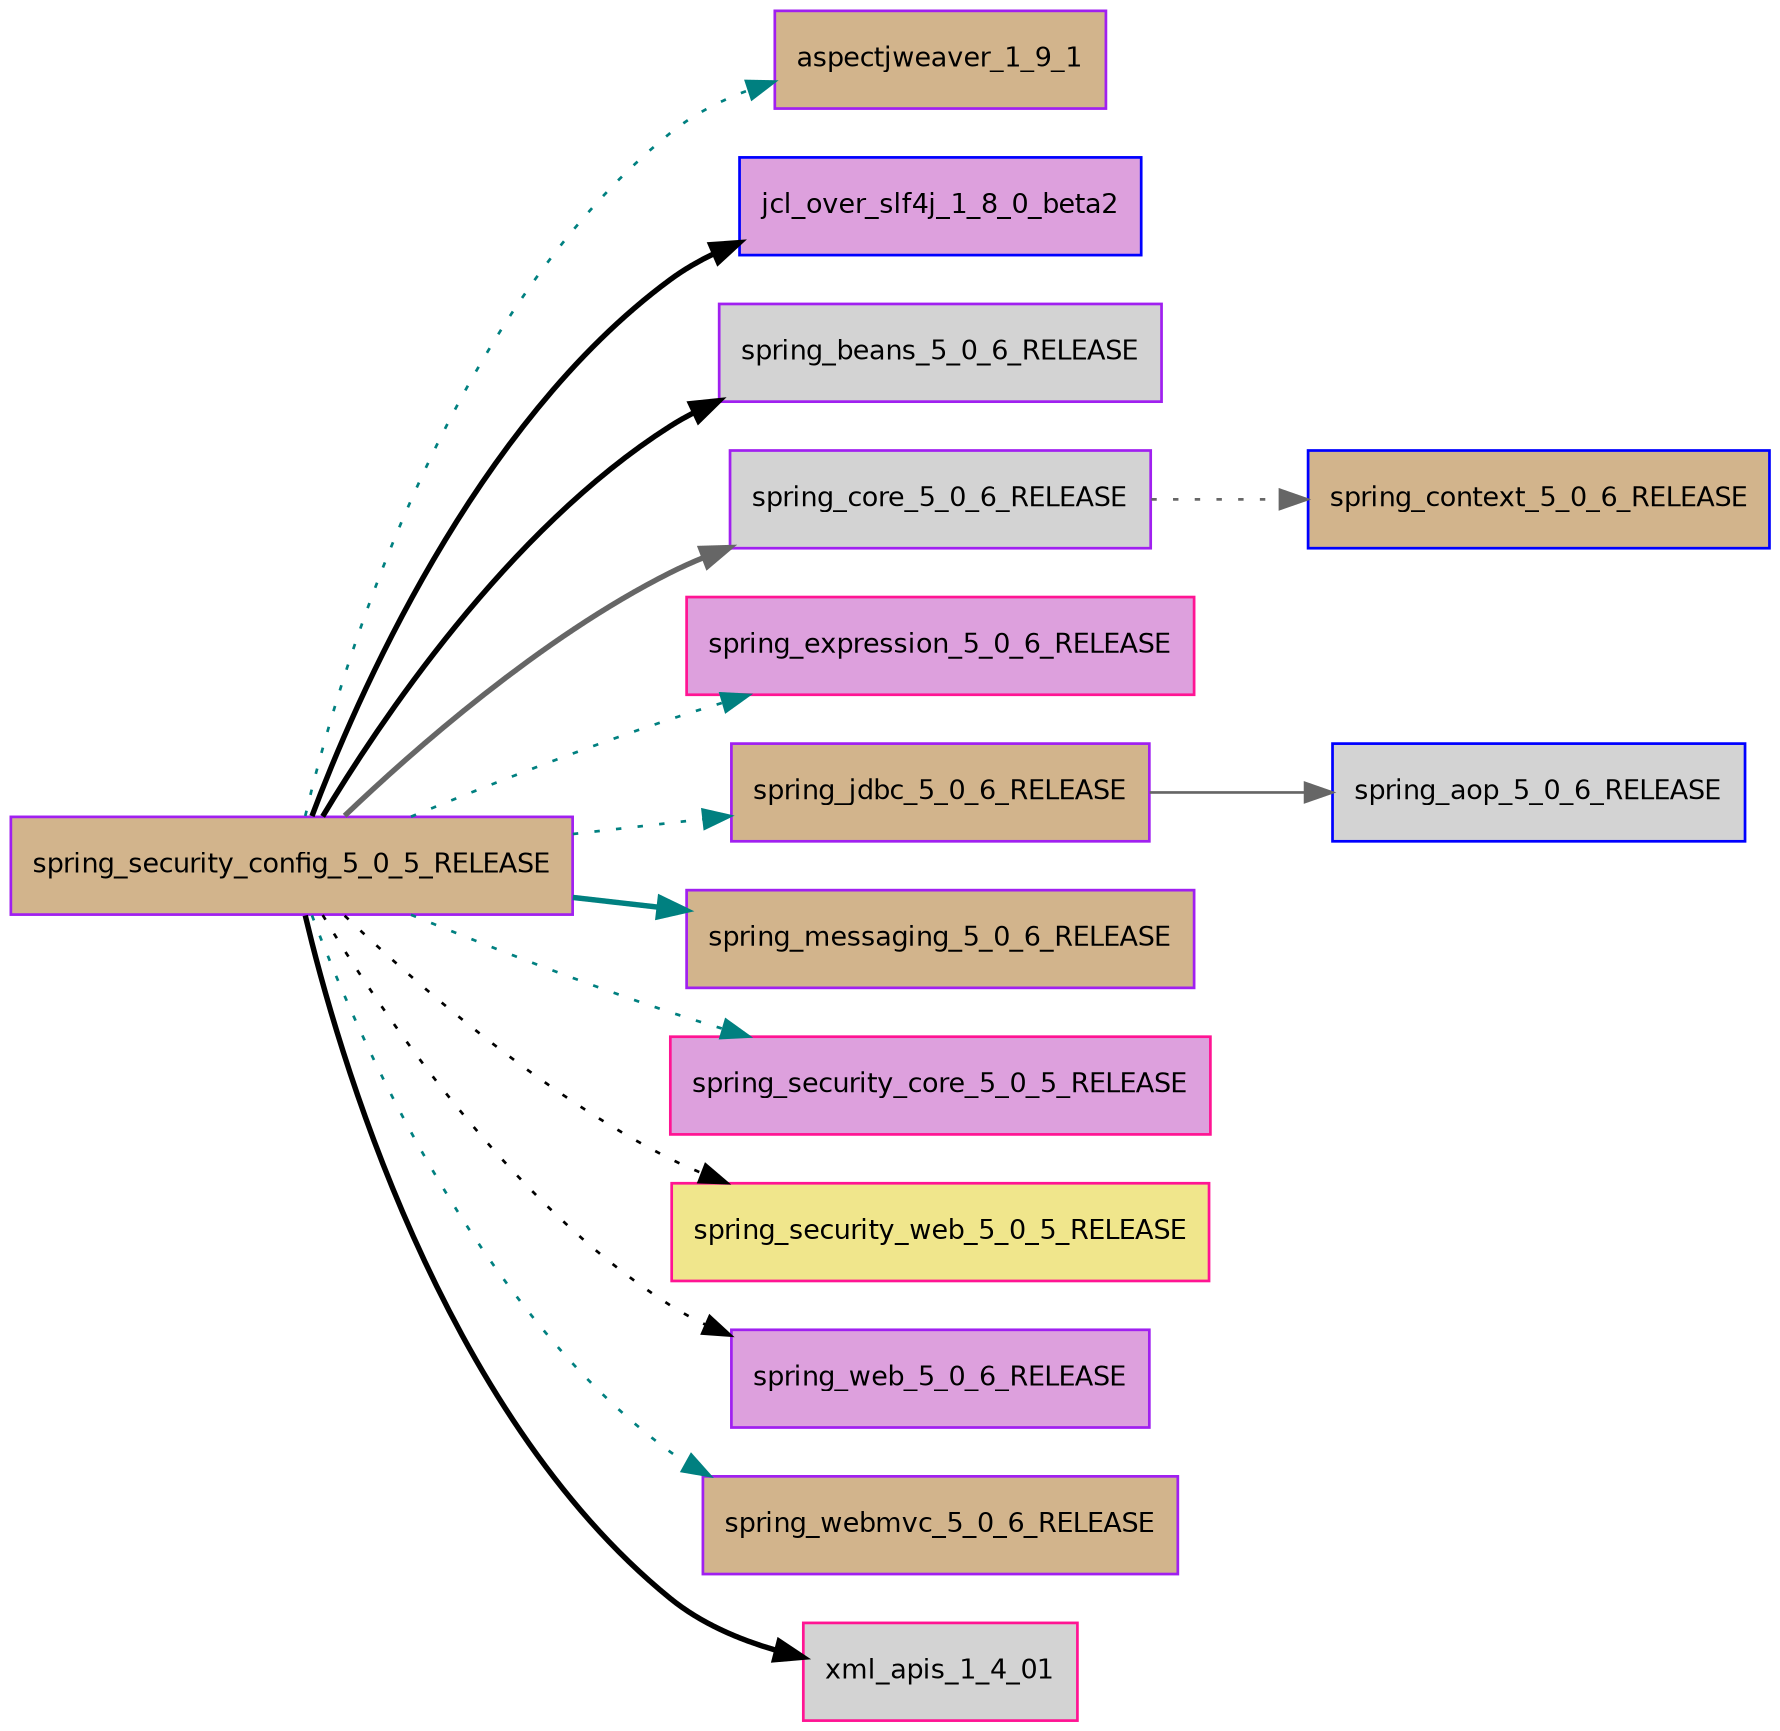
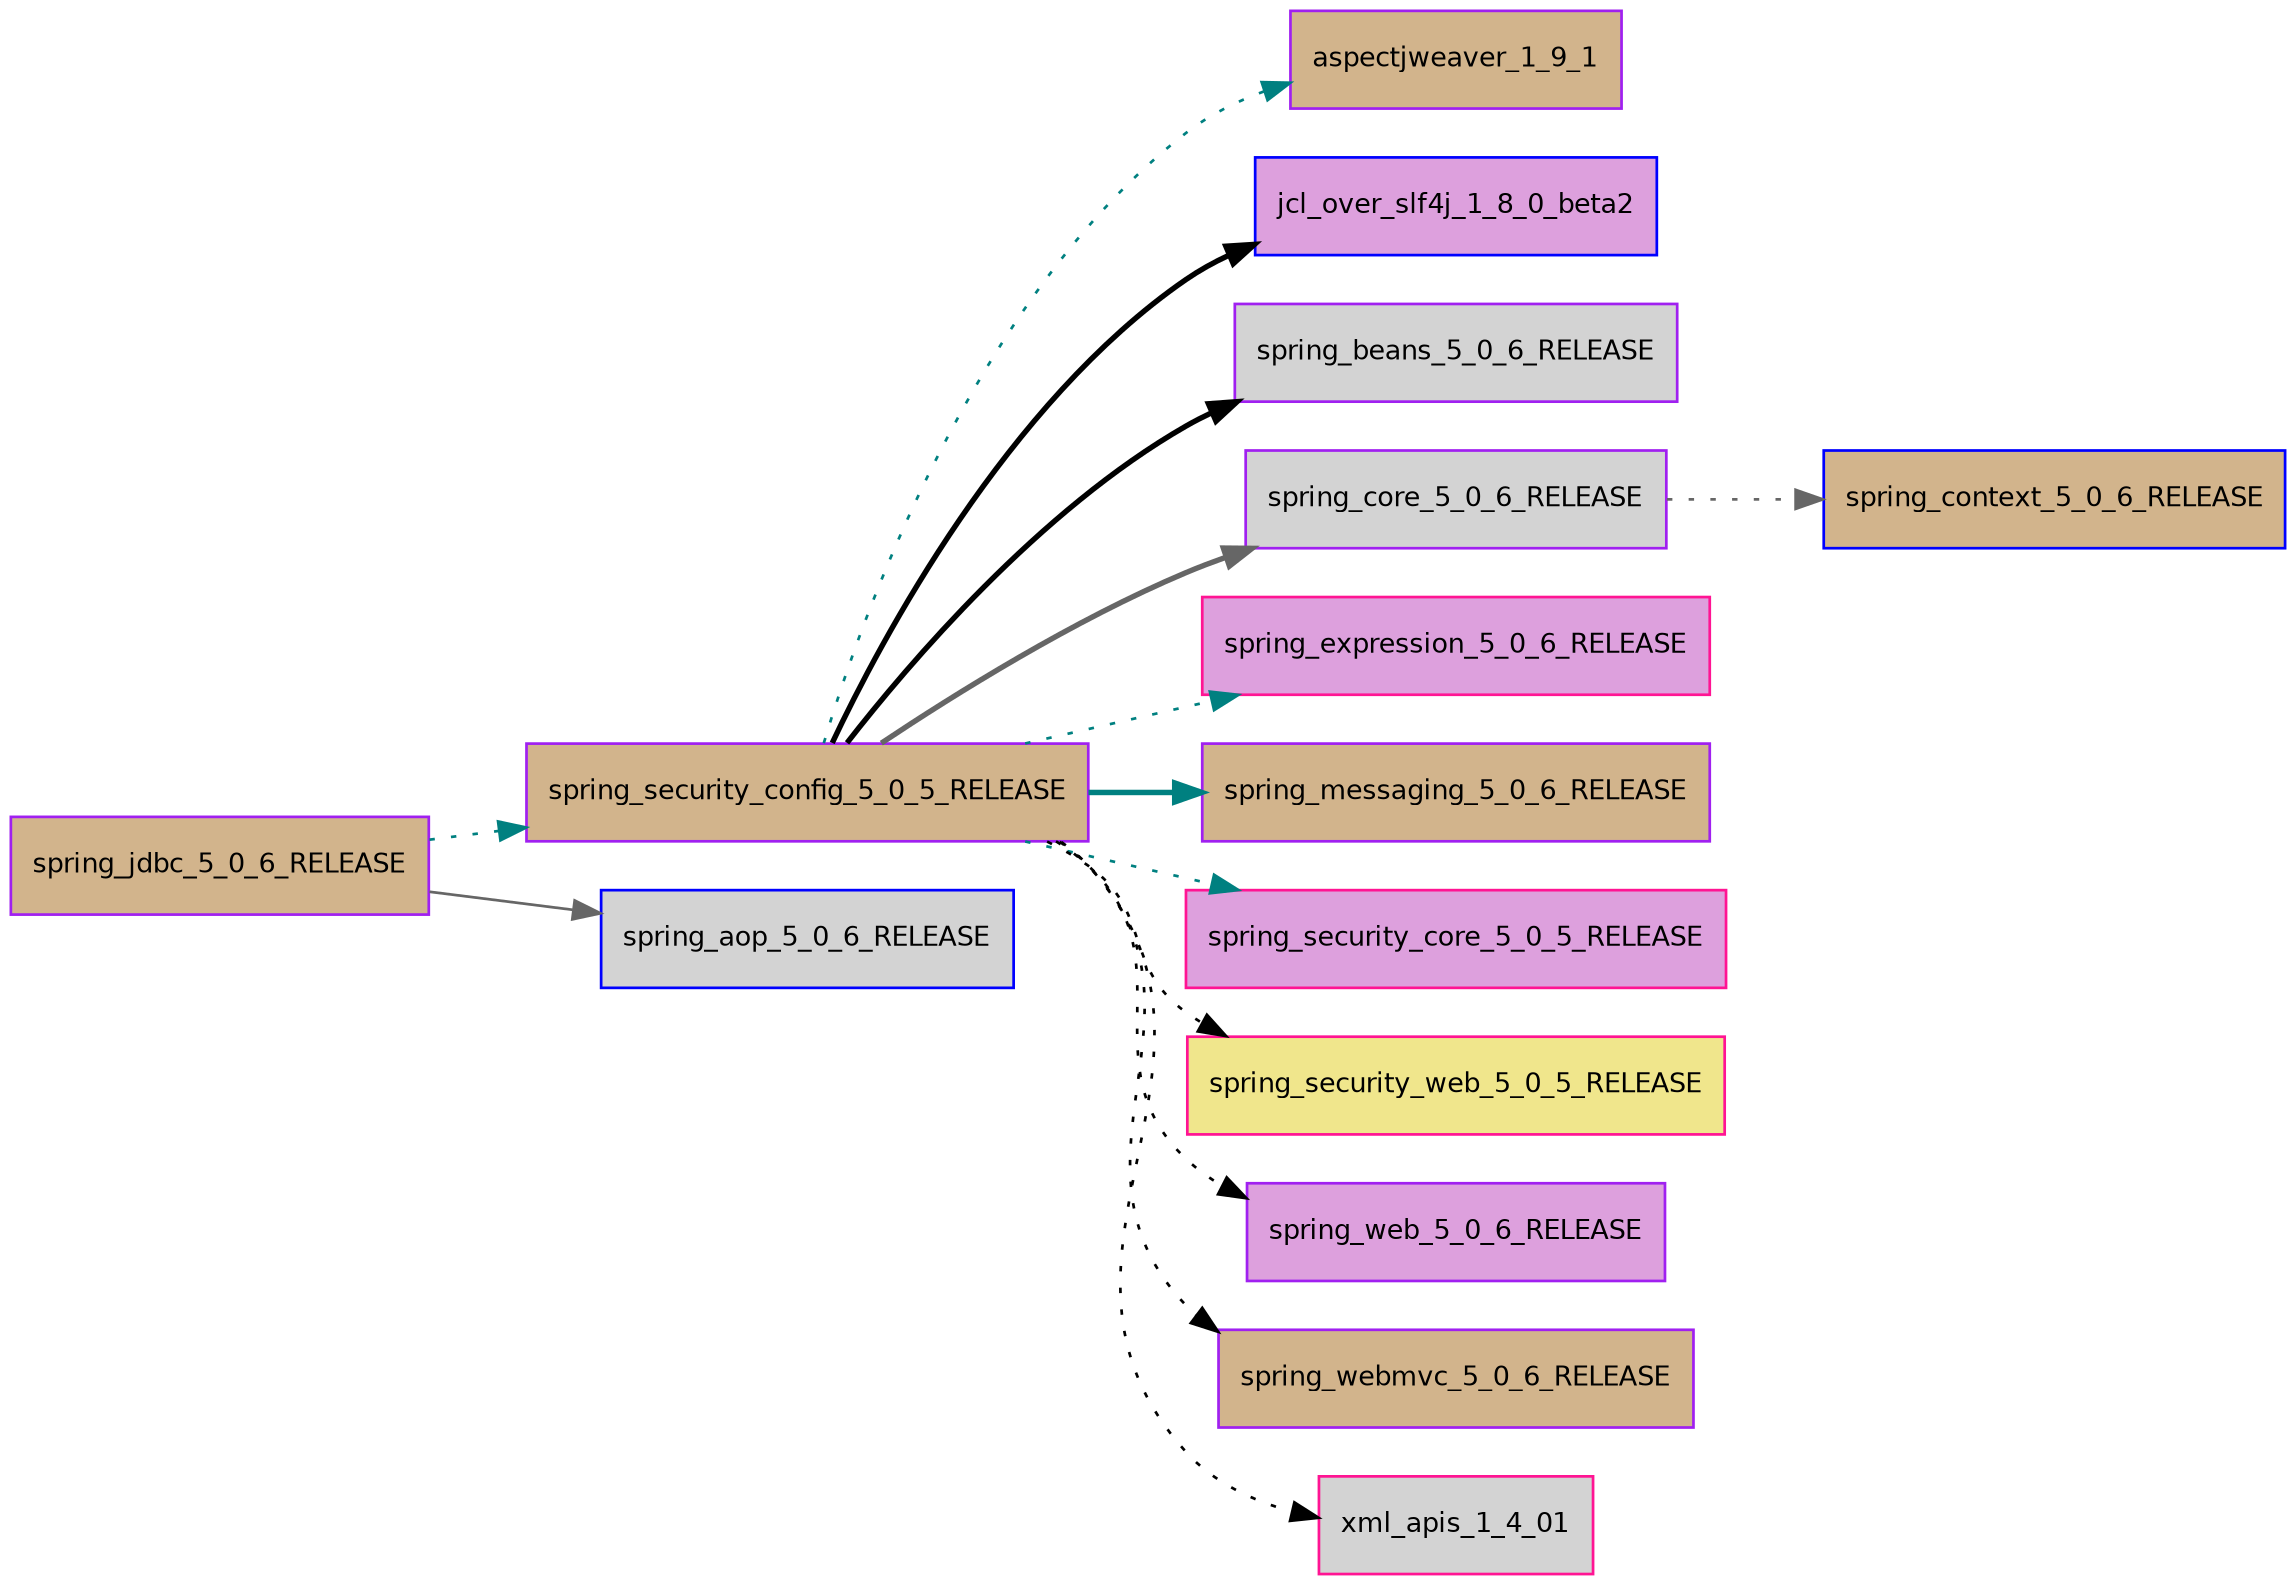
edge "spring_security_config_5_0_5_RELEASE" -> "spring_jdbc_5_0_6_RELEASE": reversed
edge "spring_security_config_5_0_5_RELEASE" -> "spring_webmvc_5_0_6_RELEASE": color teal -> black
edge "spring_security_config_5_0_5_RELEASE" -> "xml_apis_1_4_01": style bold -> dotted
